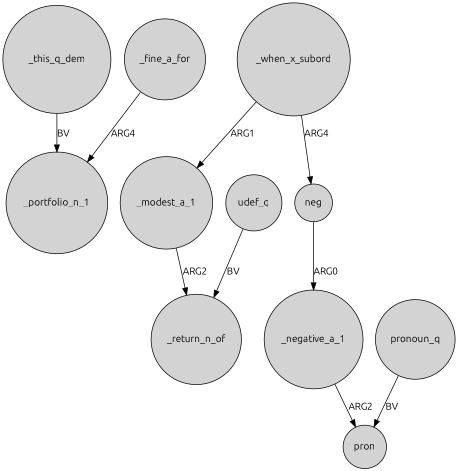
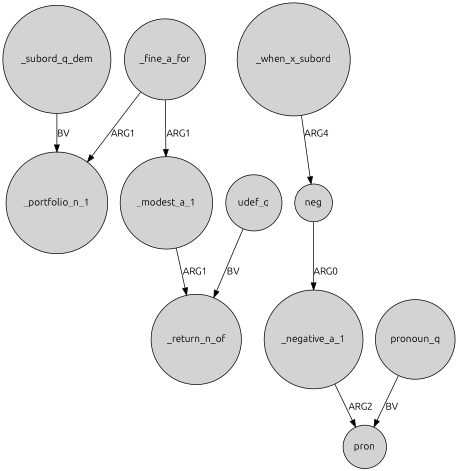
node "_this_q_dem": label "_this_q_dem" -> "_subord_q_dem"
edge "_when_x_subord" -> "_modest_a_1": now "_fine_a_for" -> "_modest_a_1"
edge "_fine_a_for" -> "_portfolio_n_1": label "ARG4" -> "ARG1"
edge "_modest_a_1" -> "_return_n_of": label "ARG2" -> "ARG1"
